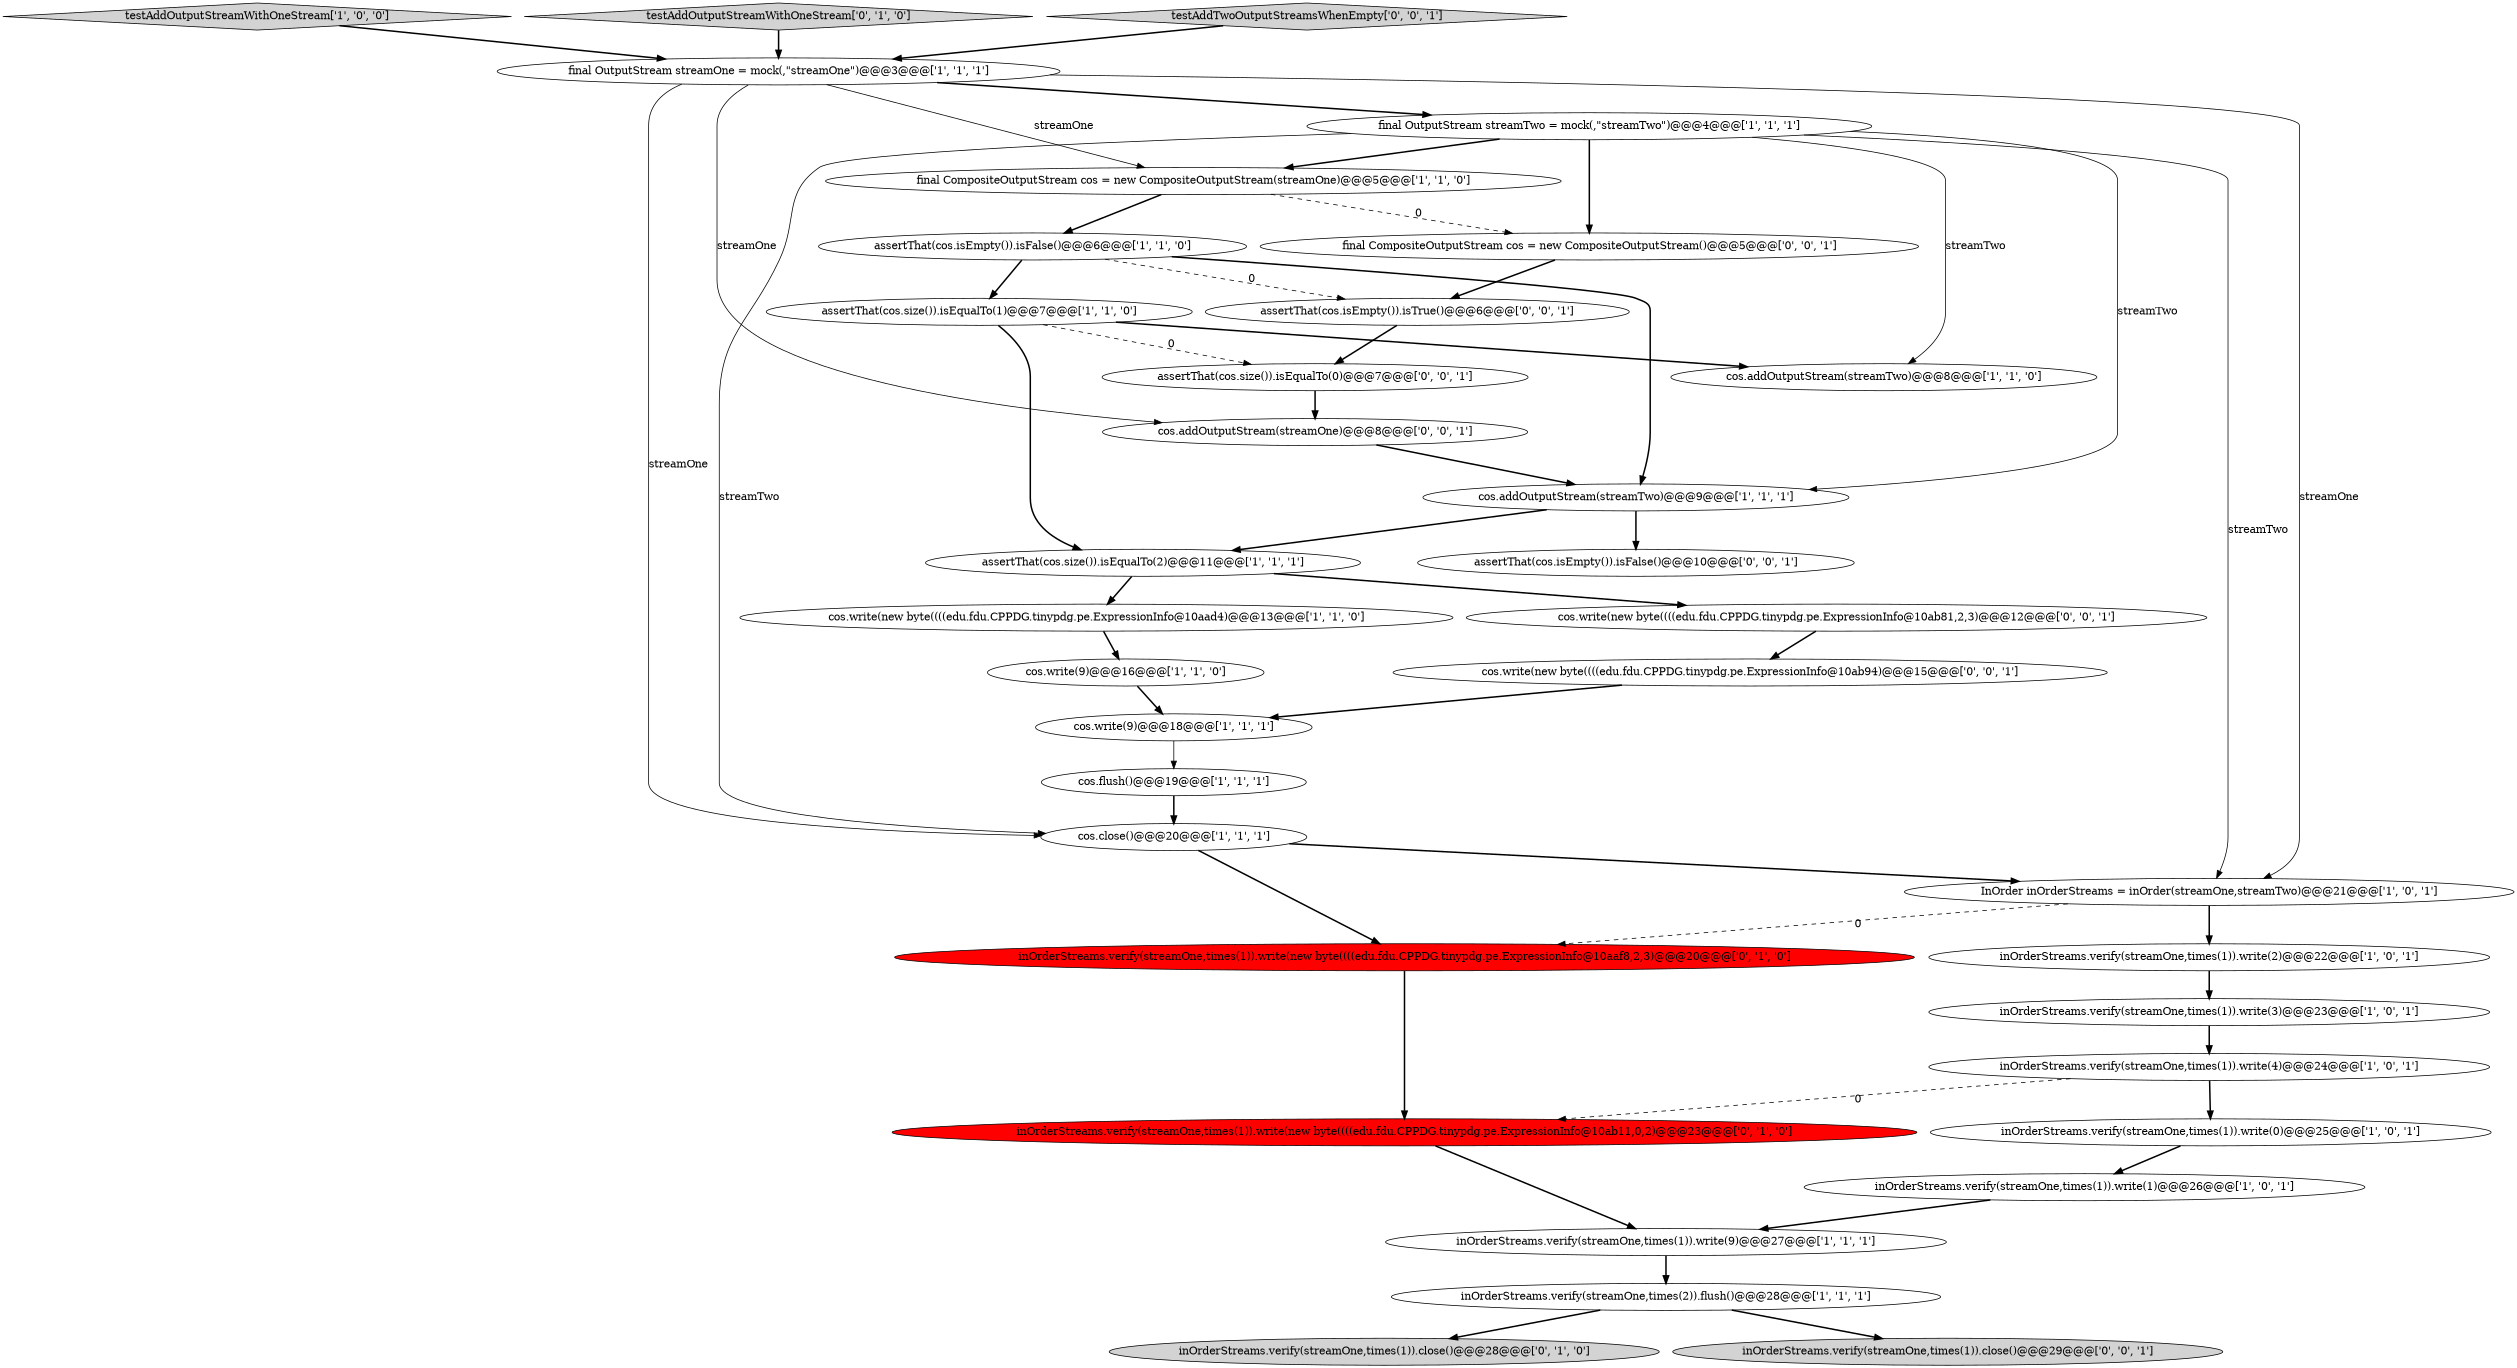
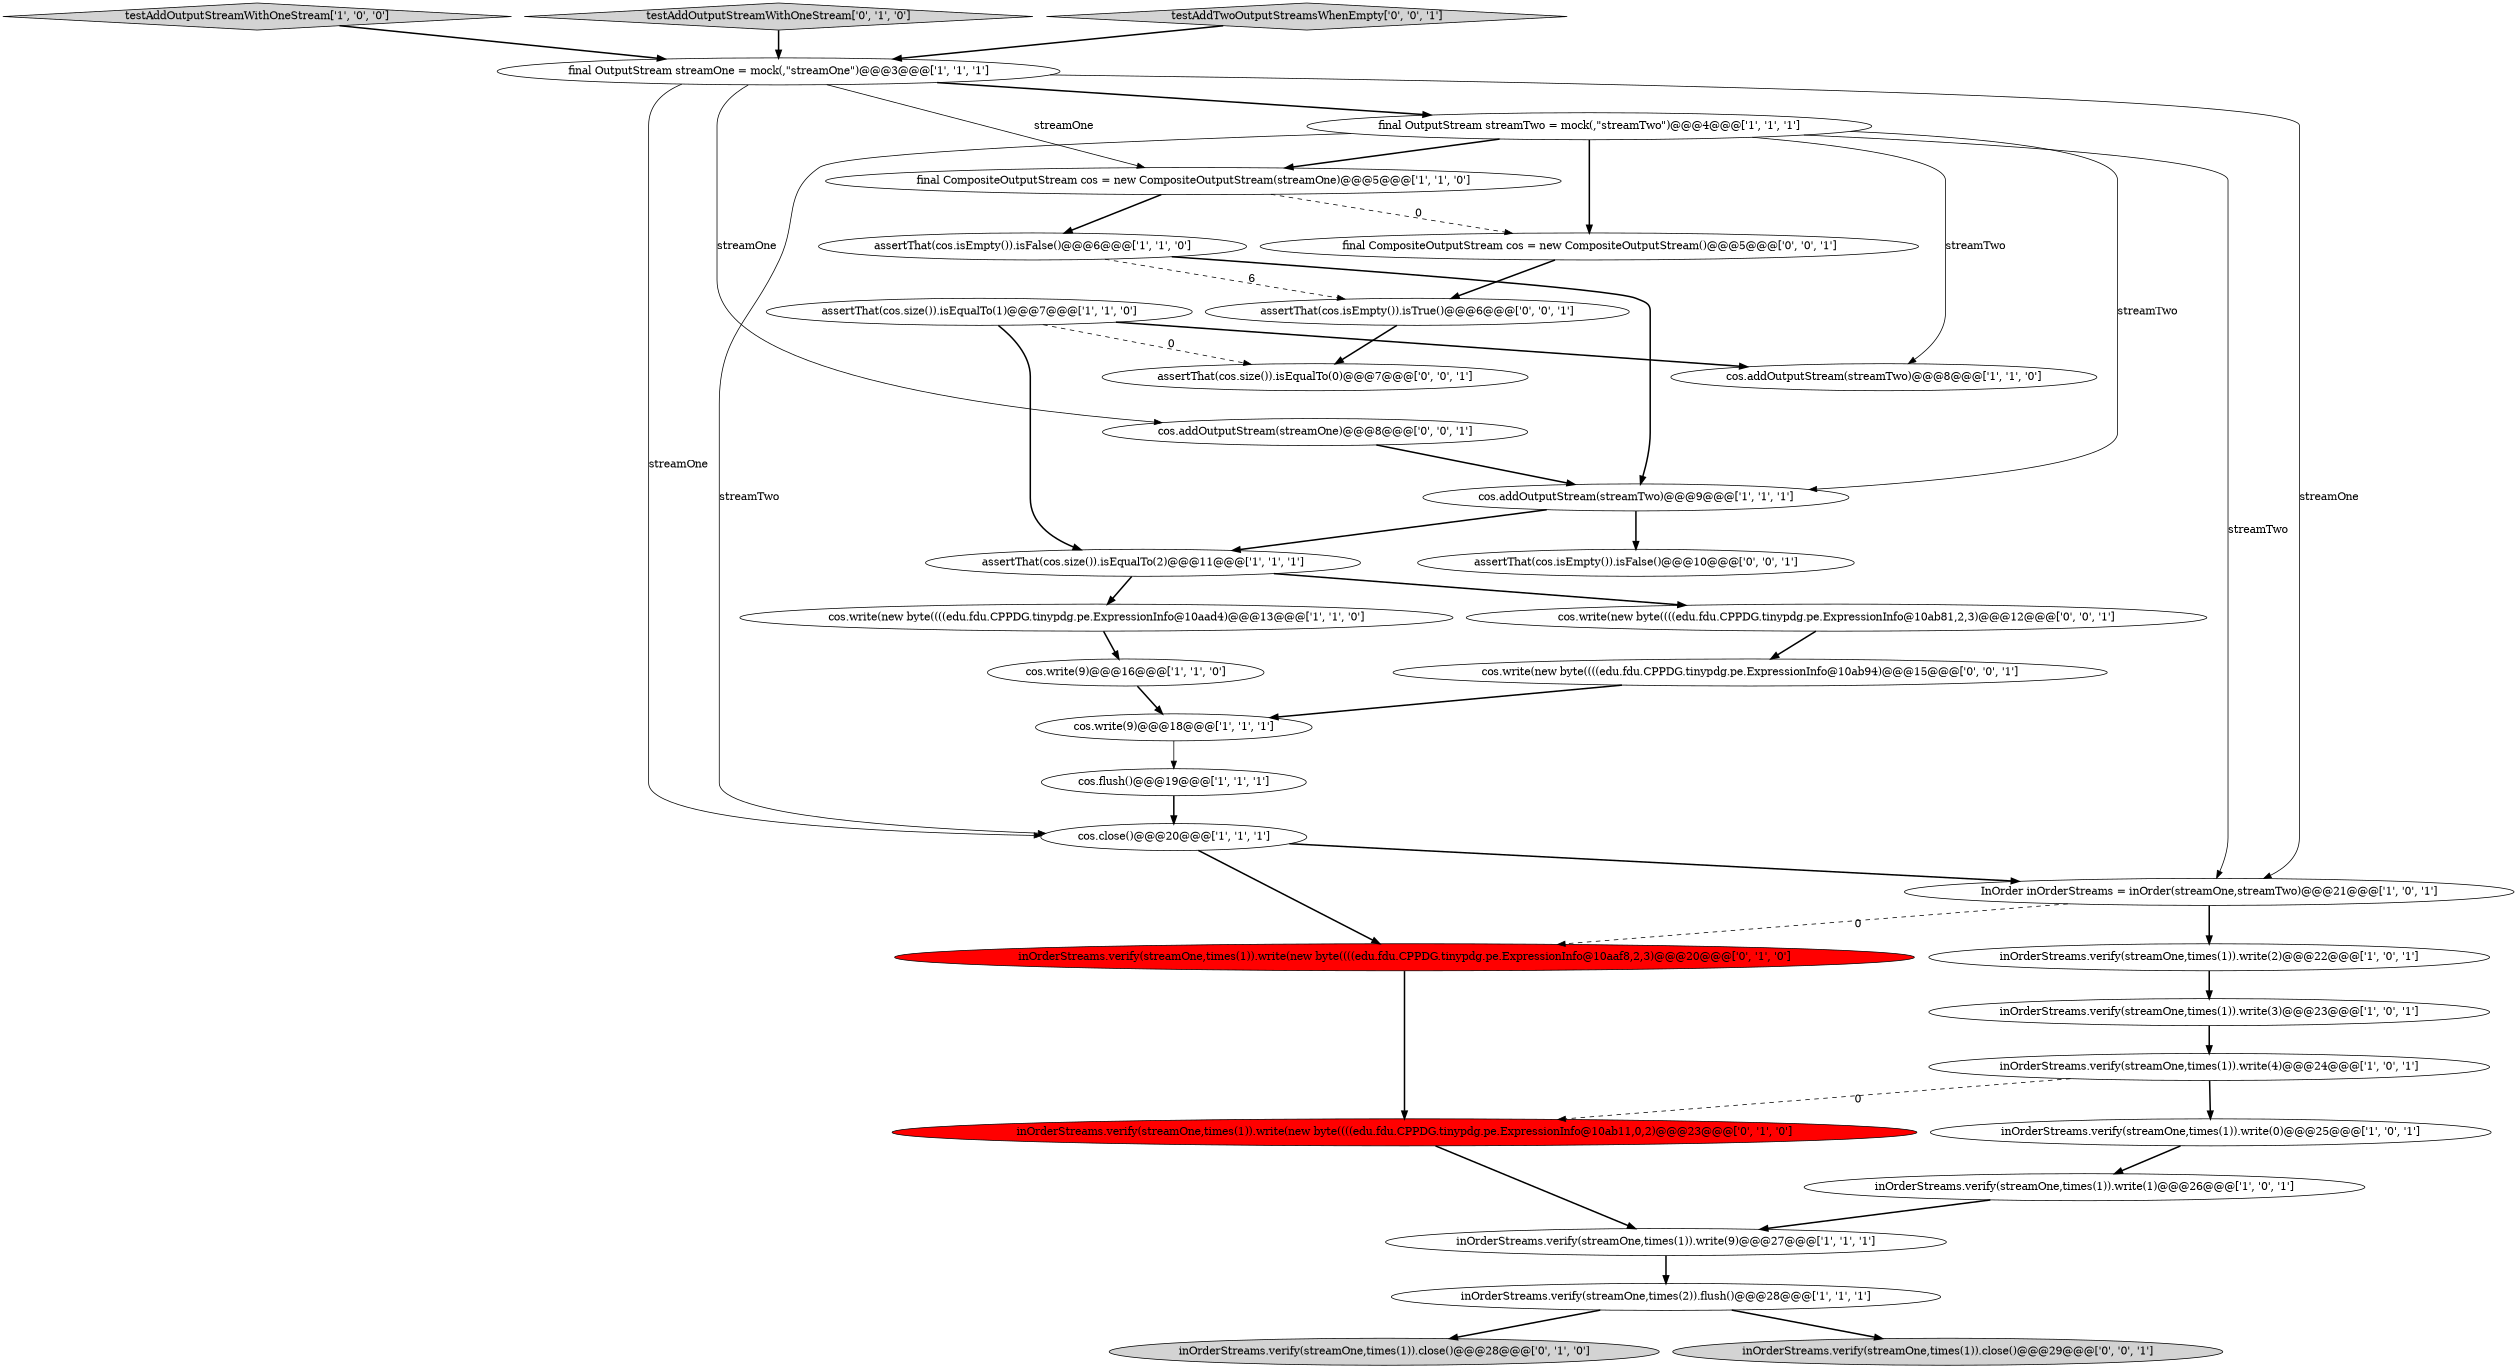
edge "assertThat(cos.isEmpty()).isFalse()@@@6@@@['1', '1', '0']" -> "assertThat(cos.size()).isEqualTo(1)@@@7@@@['1', '1', '0']": removed
edge "assertThat(cos.isEmpty()).isFalse()@@@6@@@['1', '1', '0']" -> "assertThat(cos.isEmpty()).isTrue()@@@6@@@['0', '0', '1']": label "0" -> "6"
edge "assertThat(cos.size()).isEqualTo(0)@@@7@@@['0', '0', '1']" -> "cos.addOutputStream(streamOne)@@@8@@@['0', '0', '1']": removed
